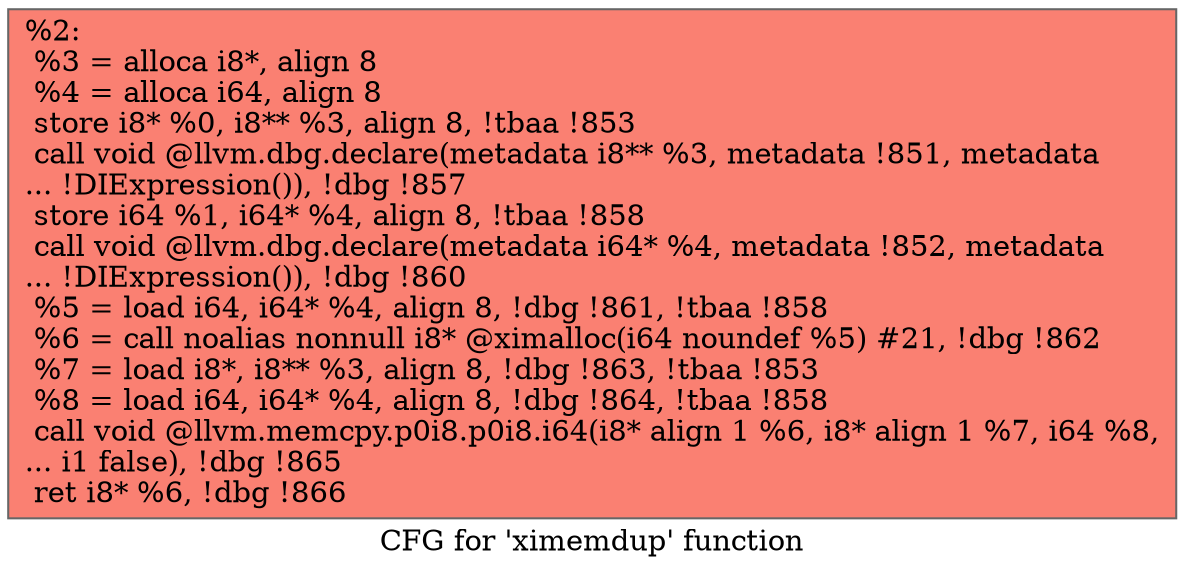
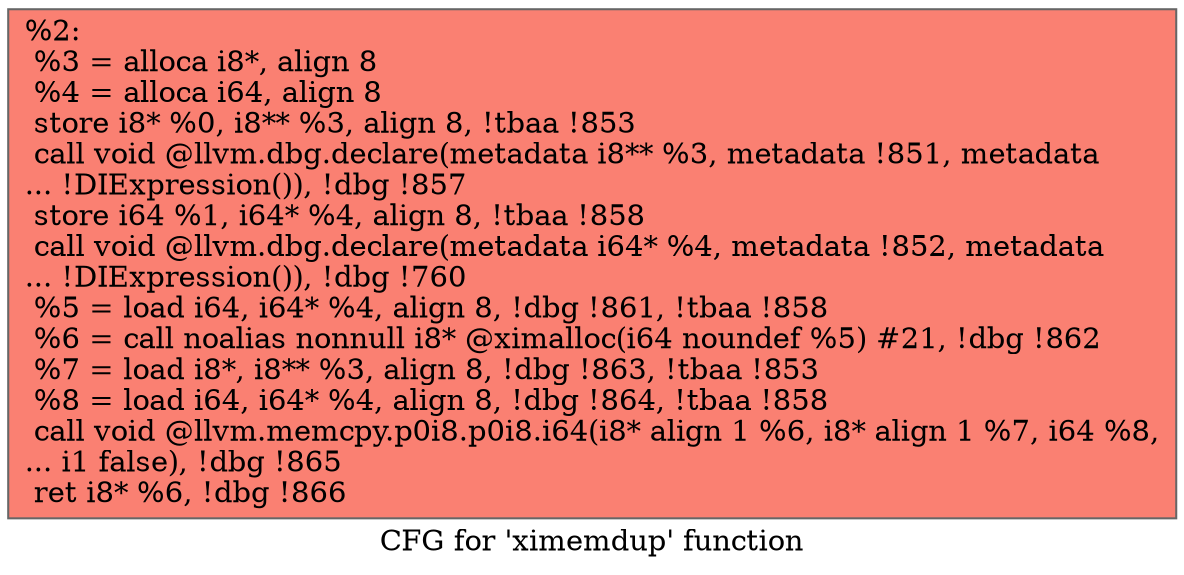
node "%2:": text "... !DIExpression()), !dbg !860" -> "... !DIExpression()), !dbg !760"
